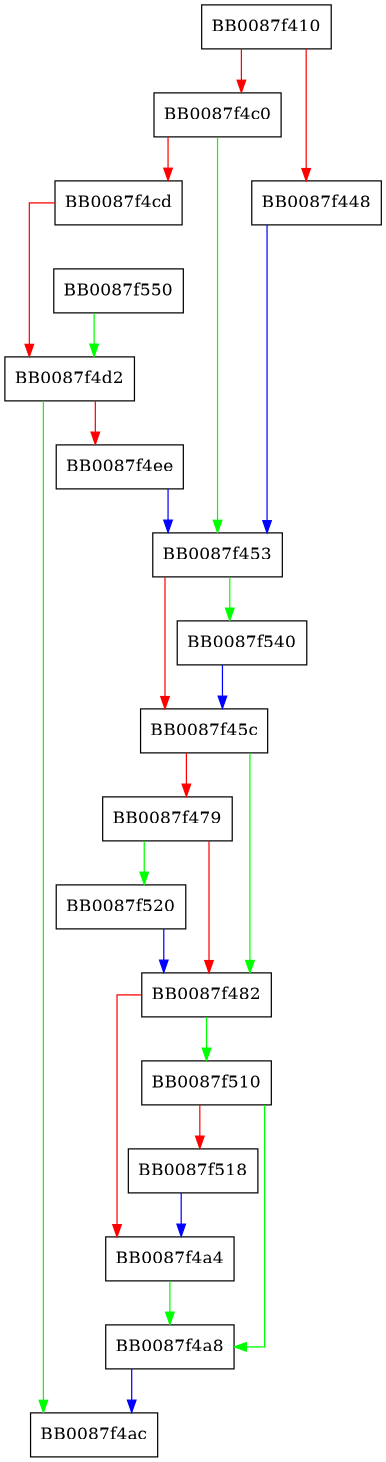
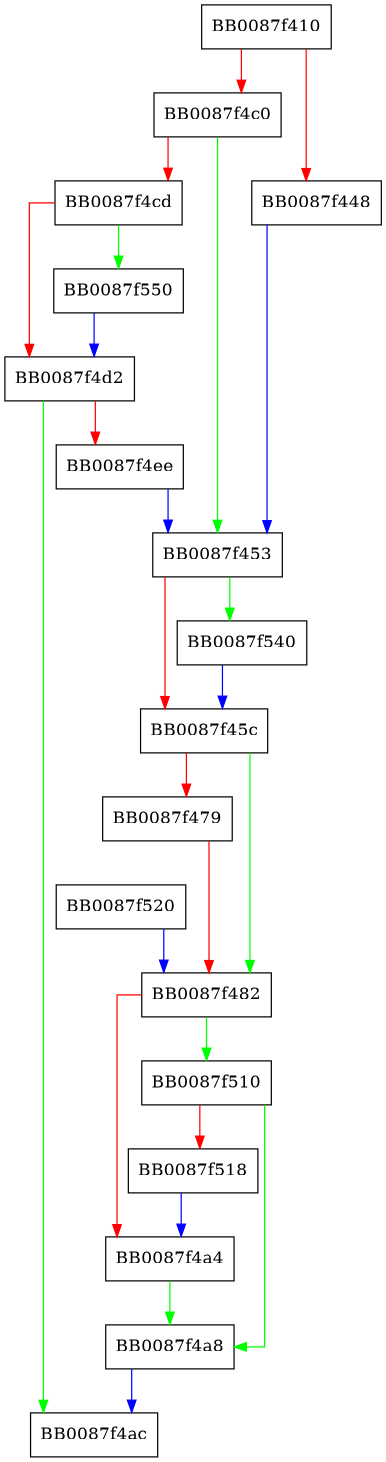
edge "BB0087f4cd" -> "BB0087f550": added
edge "BB0087f550" -> "BB0087f4d2": color green -> blue
edge "BB0087f479" -> "BB0087f520": removed
